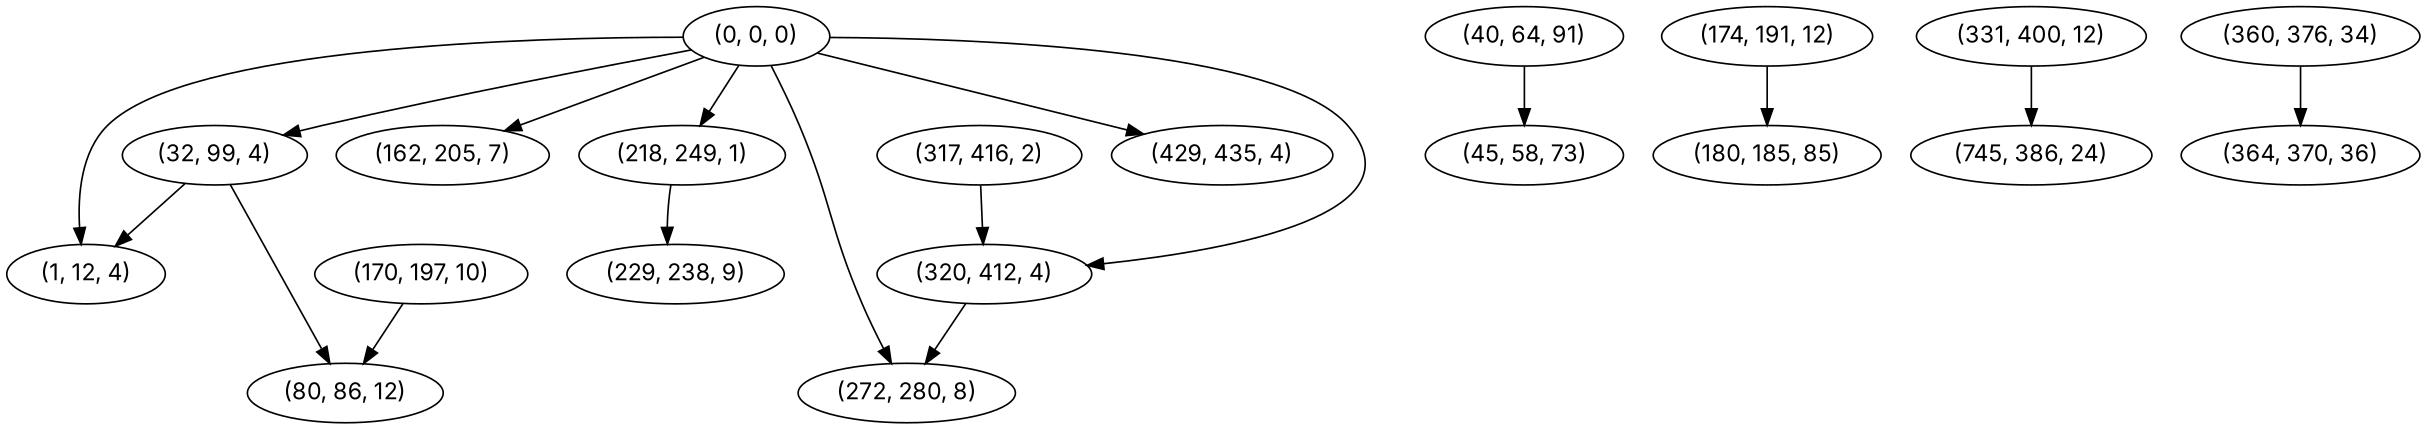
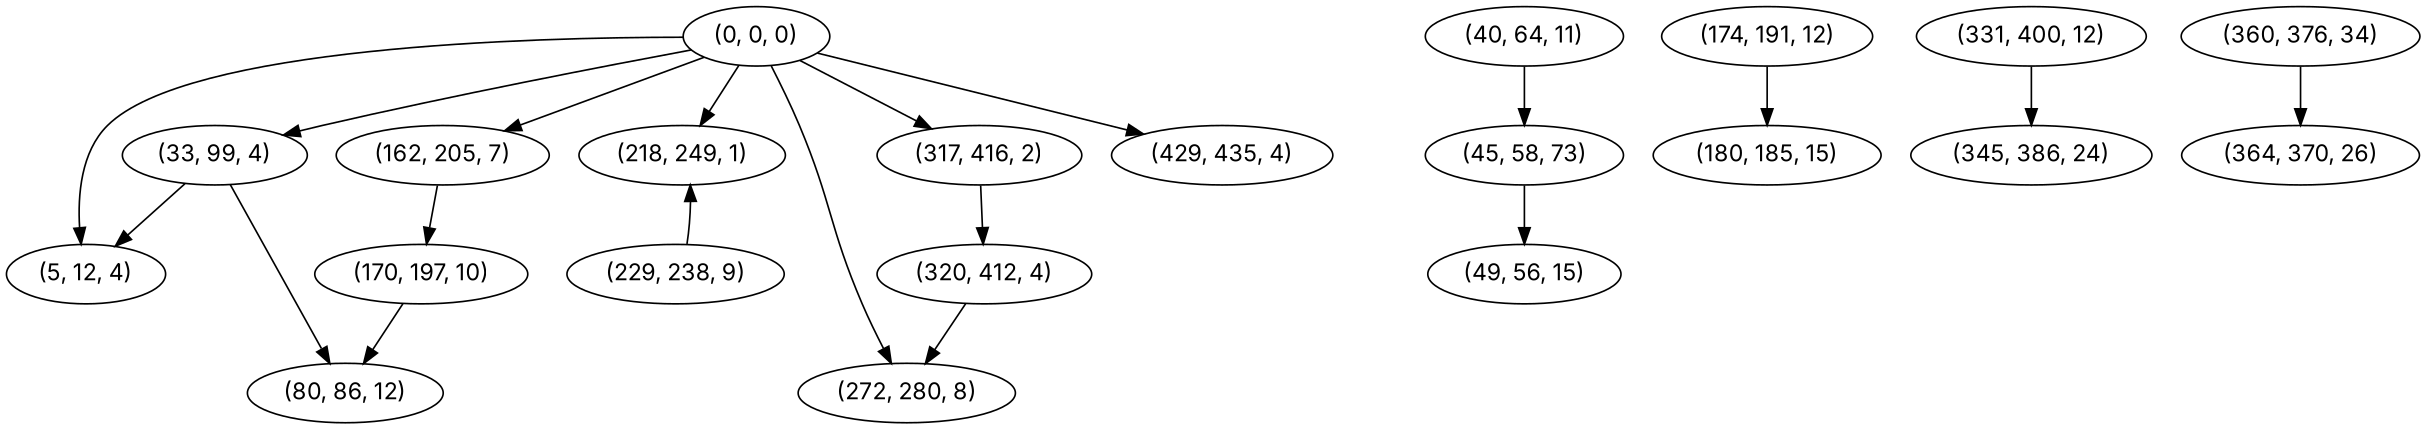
node "(40, 64, 91)": label "(40, 64, 91)" -> "(40, 64, 11)"
edge "(0, 0, 0)" -> "(320, 412, 4)": now "(0, 0, 0)" -> "(317, 416, 2)"
node "(32, 99, 4)": label "(32, 99, 4)" -> "(33, 99, 4)"
node "(180, 185, 85)": label "(180, 185, 85)" -> "(180, 185, 15)"
node "(745, 386, 24)": label "(745, 386, 24)" -> "(345, 386, 24)"
node "(364, 370, 36)": label "(364, 370, 36)" -> "(364, 370, 26)"
edge "(218, 249, 1)" -> "(229, 238, 9)": reversed
edge "(162, 205, 7)" -> "(170, 197, 10)": added
node "(1, 12, 4)": label "(1, 12, 4)" -> "(5, 12, 4)"
node "(49, 56, 15)": added
